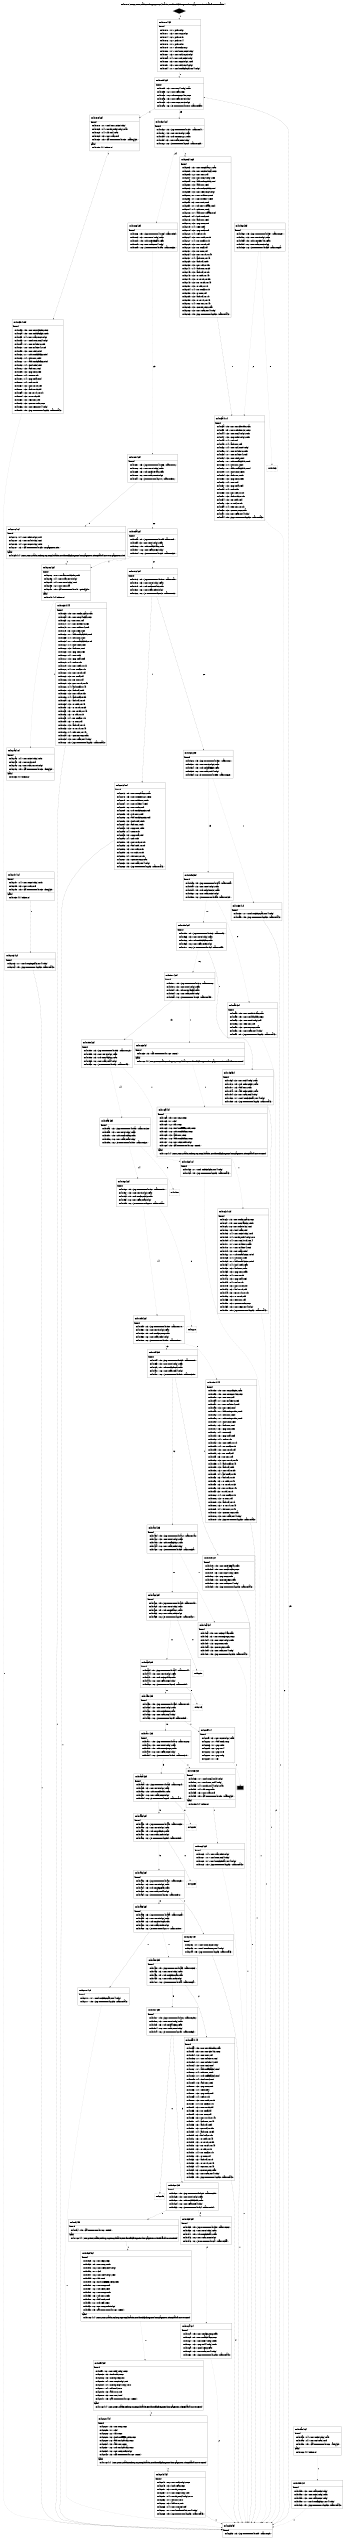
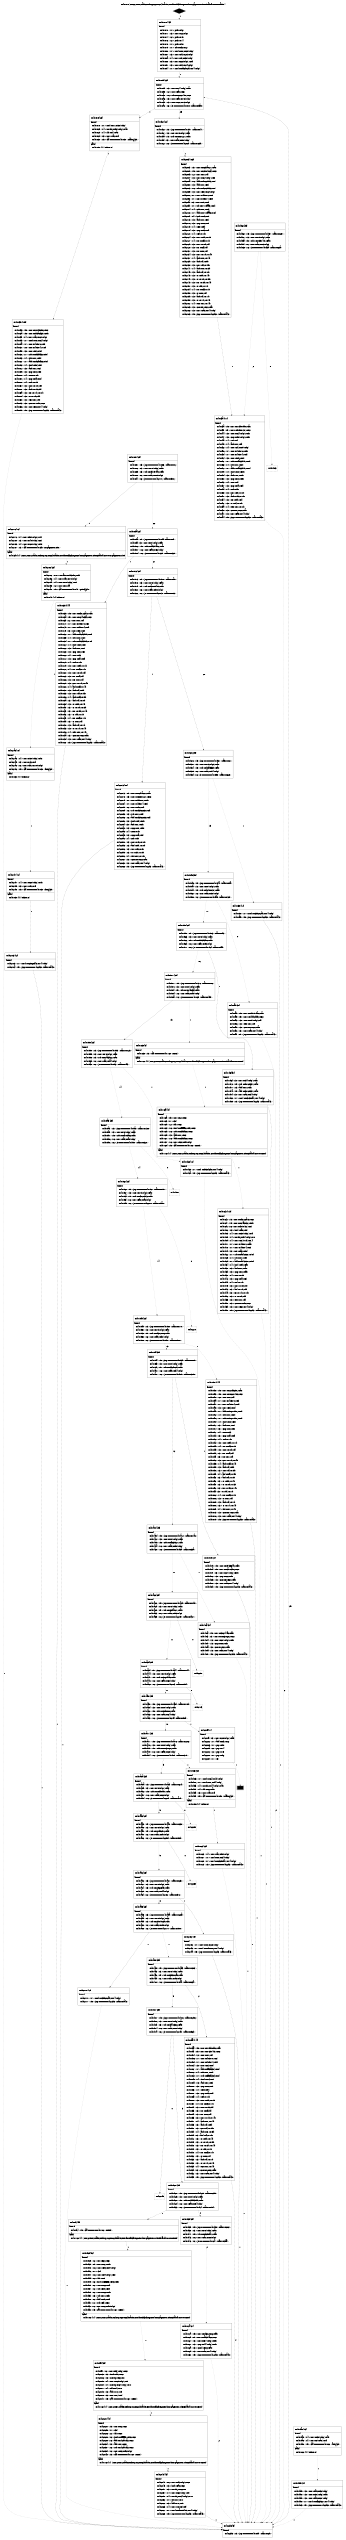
node "0x4018c8 [25]": removed
edge "0x4018fa [25]" -> "0x40218c [25]": now "0x4018fa [25]" -> "0x401c35 [144]"
edge "0x4021a5 [18]" -> "0x4021b7 [12]": added, label "1"
